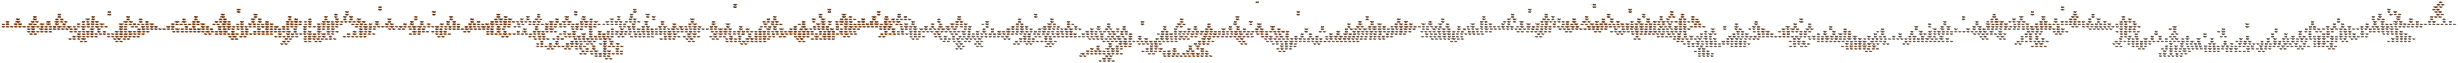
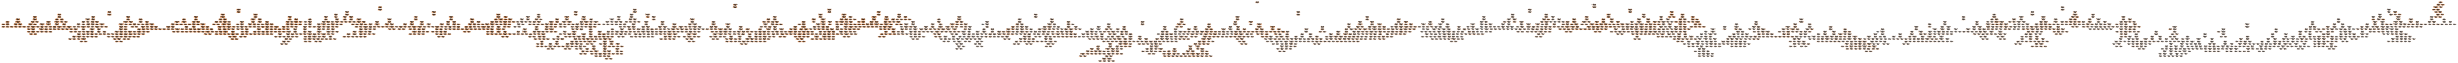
node "squared_error = 0.0 samples = 3 value = 1.04": added
